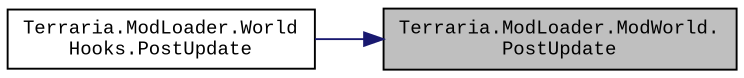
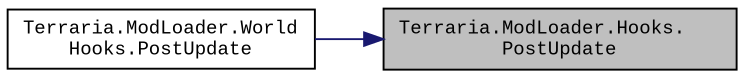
node "Terraria.ModLoader.ModWorld. PostUpdate": label "Terraria.ModLoader.ModWorld. PostUpdate" -> "Terraria.ModLoader.Hooks. PostUpdate"
